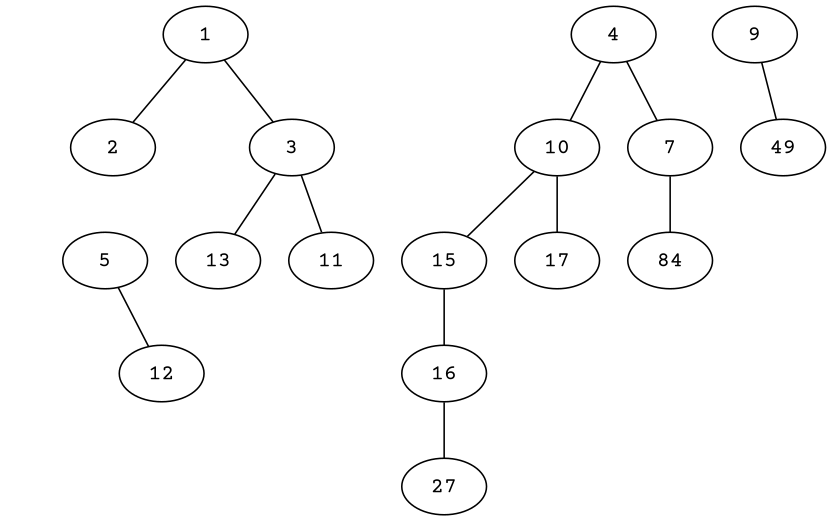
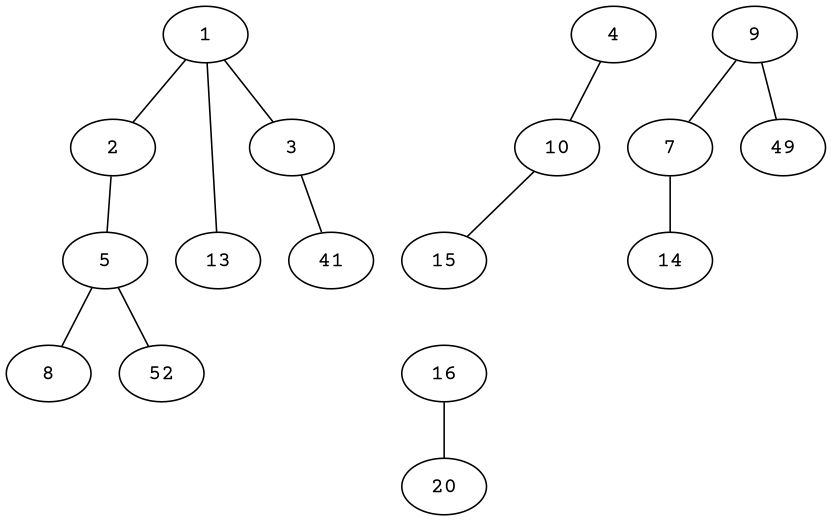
edge "4" -- "7": now "9" -- "7"
edge "2" -- "5": added
edge "3" -- "13": now "1" -- "13"
node "11": label "11" -> "41"
node "17": removed
node "84": label "84" -> "14"
edge "15" -- "16": removed
node "8": added
node "12": label "12" -> "52"
node "27": label "27" -> "20"
